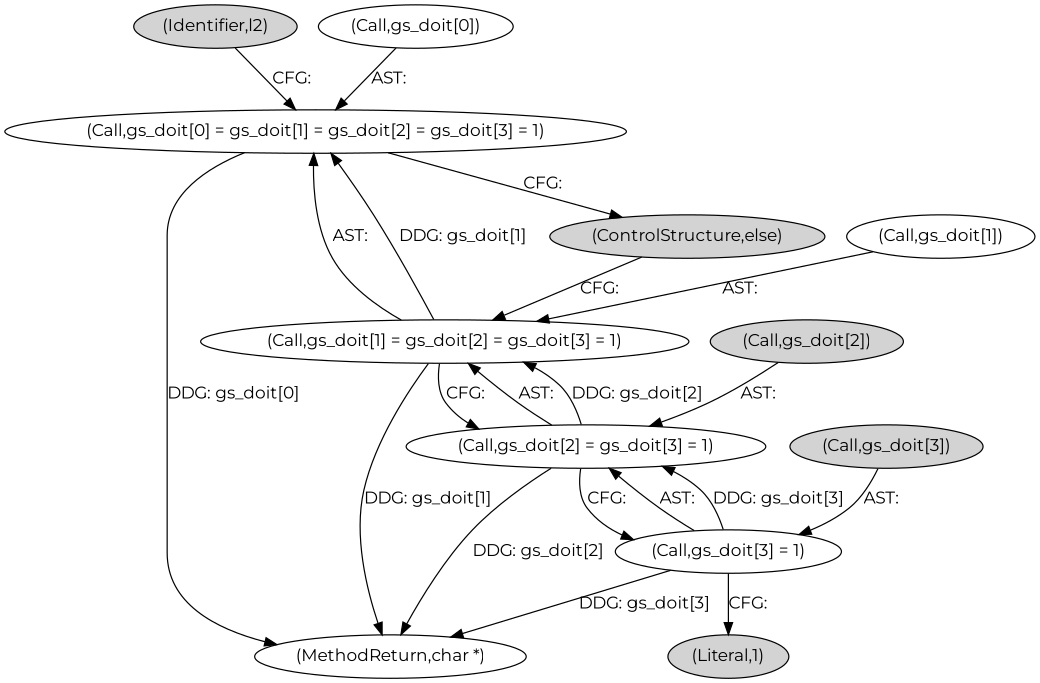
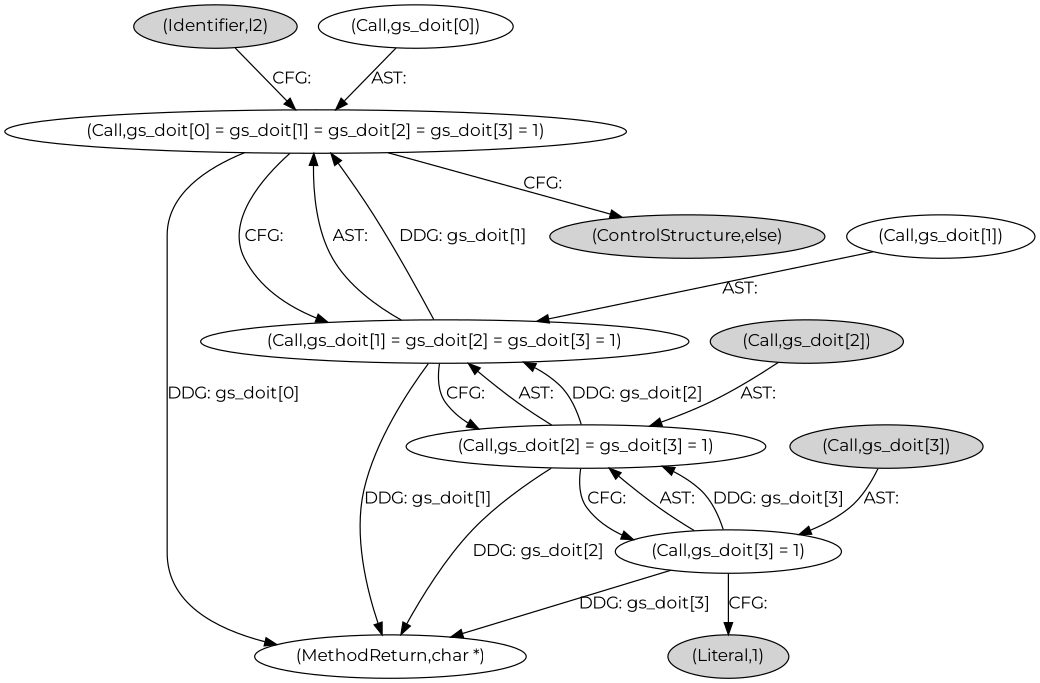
edge "(ControlStructure,else)" -> "(Call,gs_doit[1] = gs_doit[2] = gs_doit[3] = 1)": now "(Call,gs_doit[0] = gs_doit[1] = gs_doit[2] = gs_doit[3] = 1)" -> "(Call,gs_doit[1] = gs_doit[2] = gs_doit[3] = 1)"
